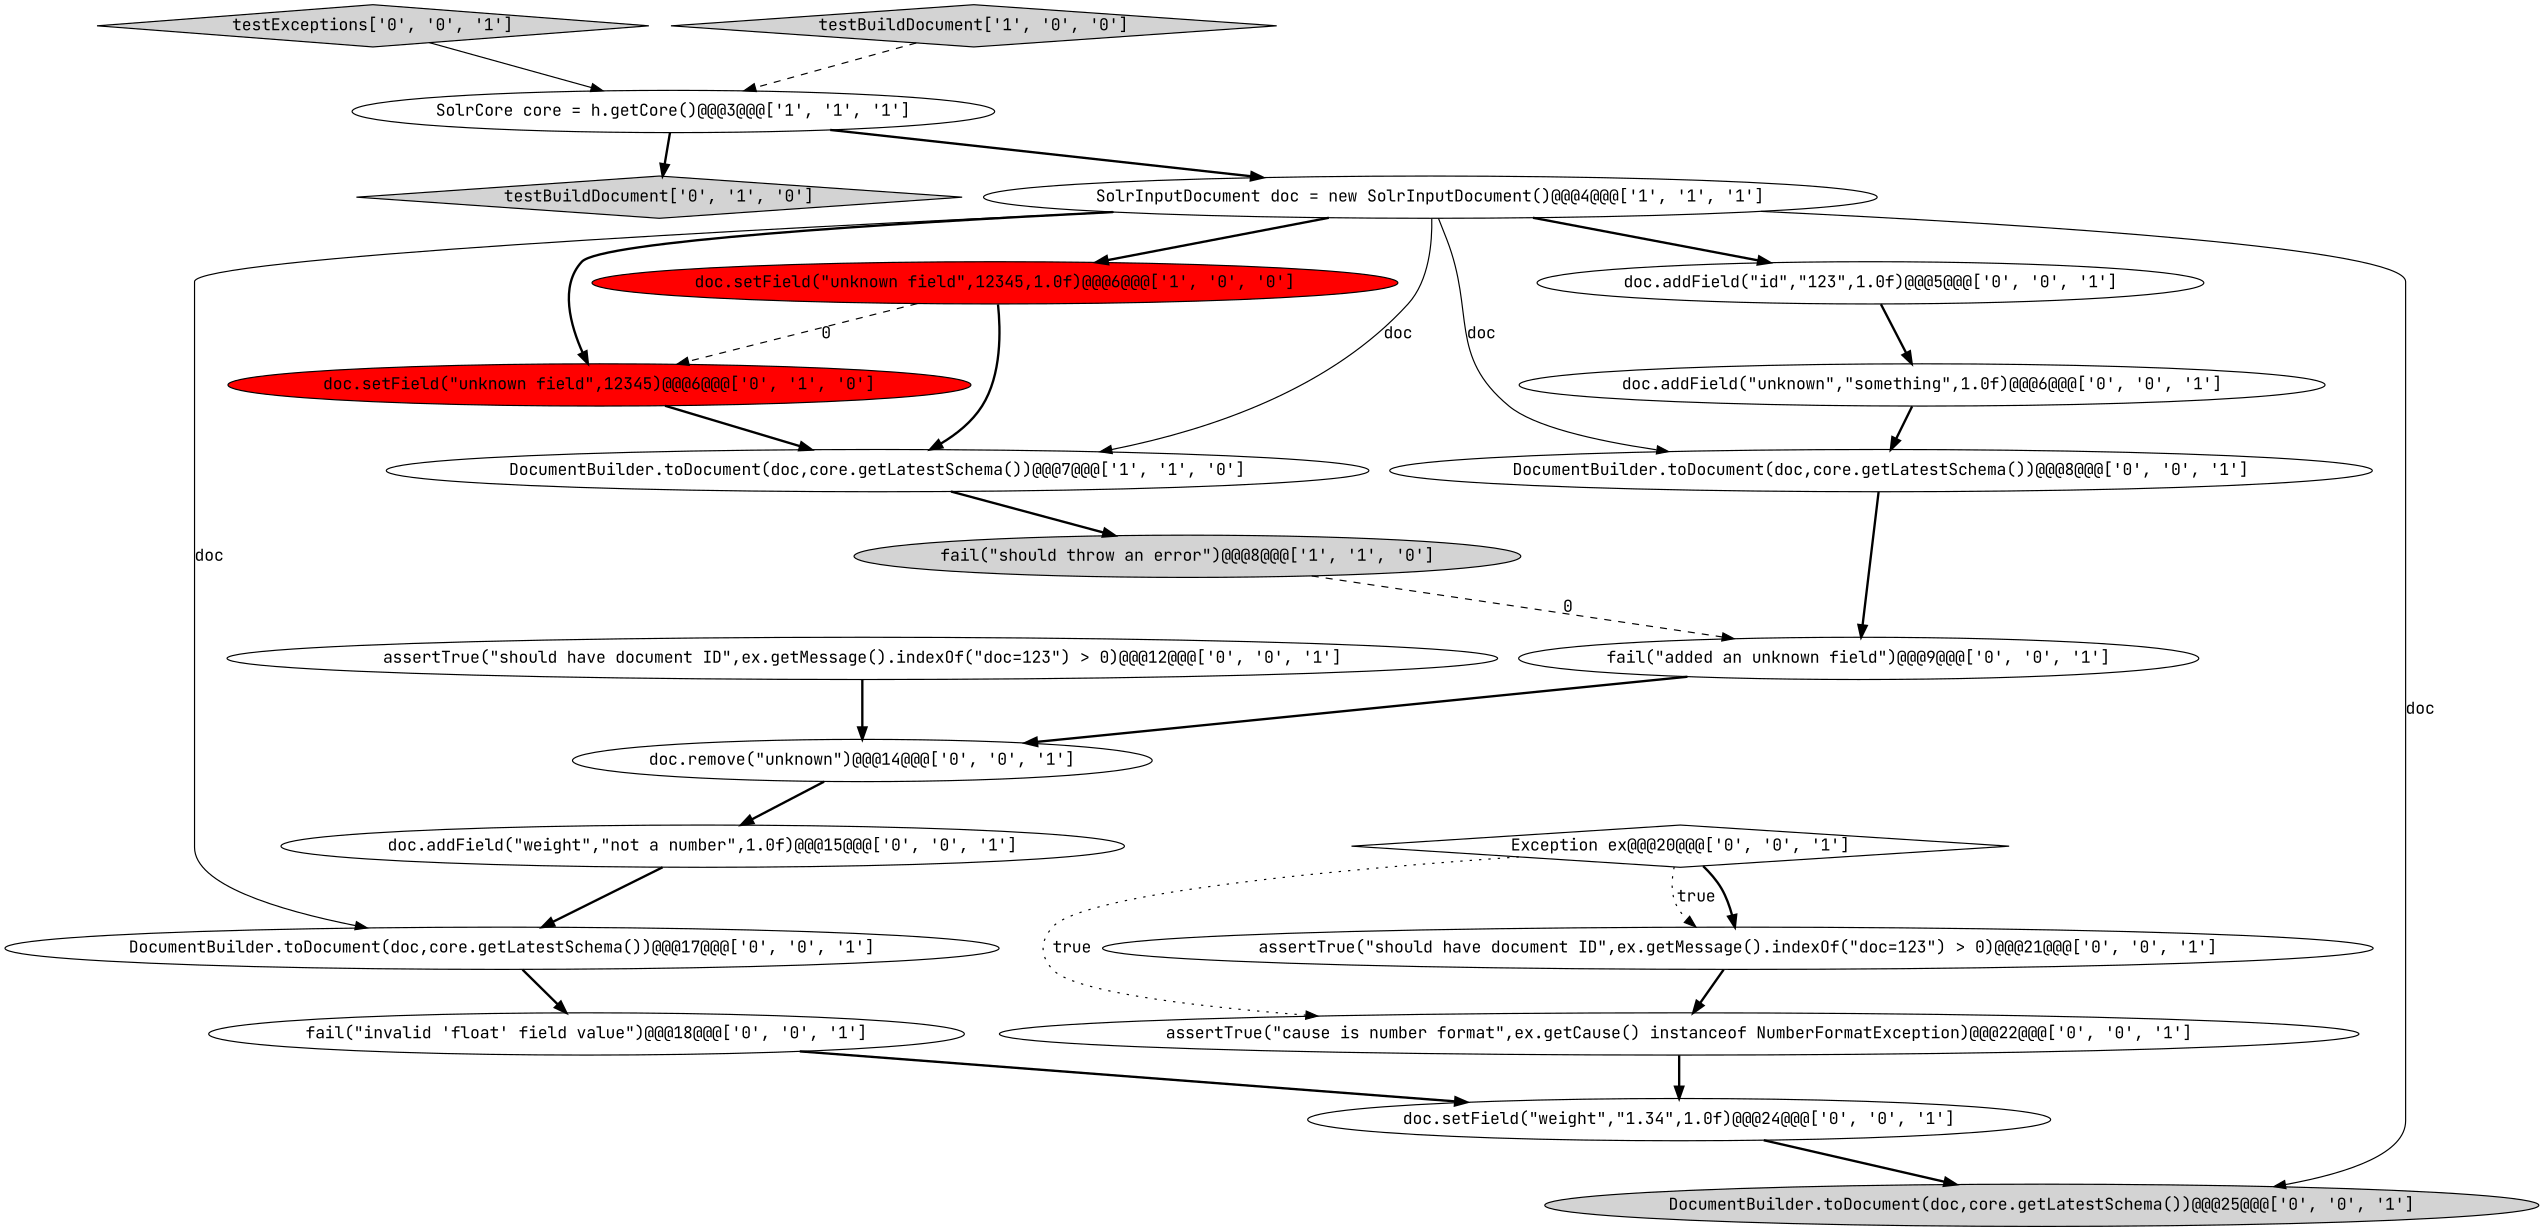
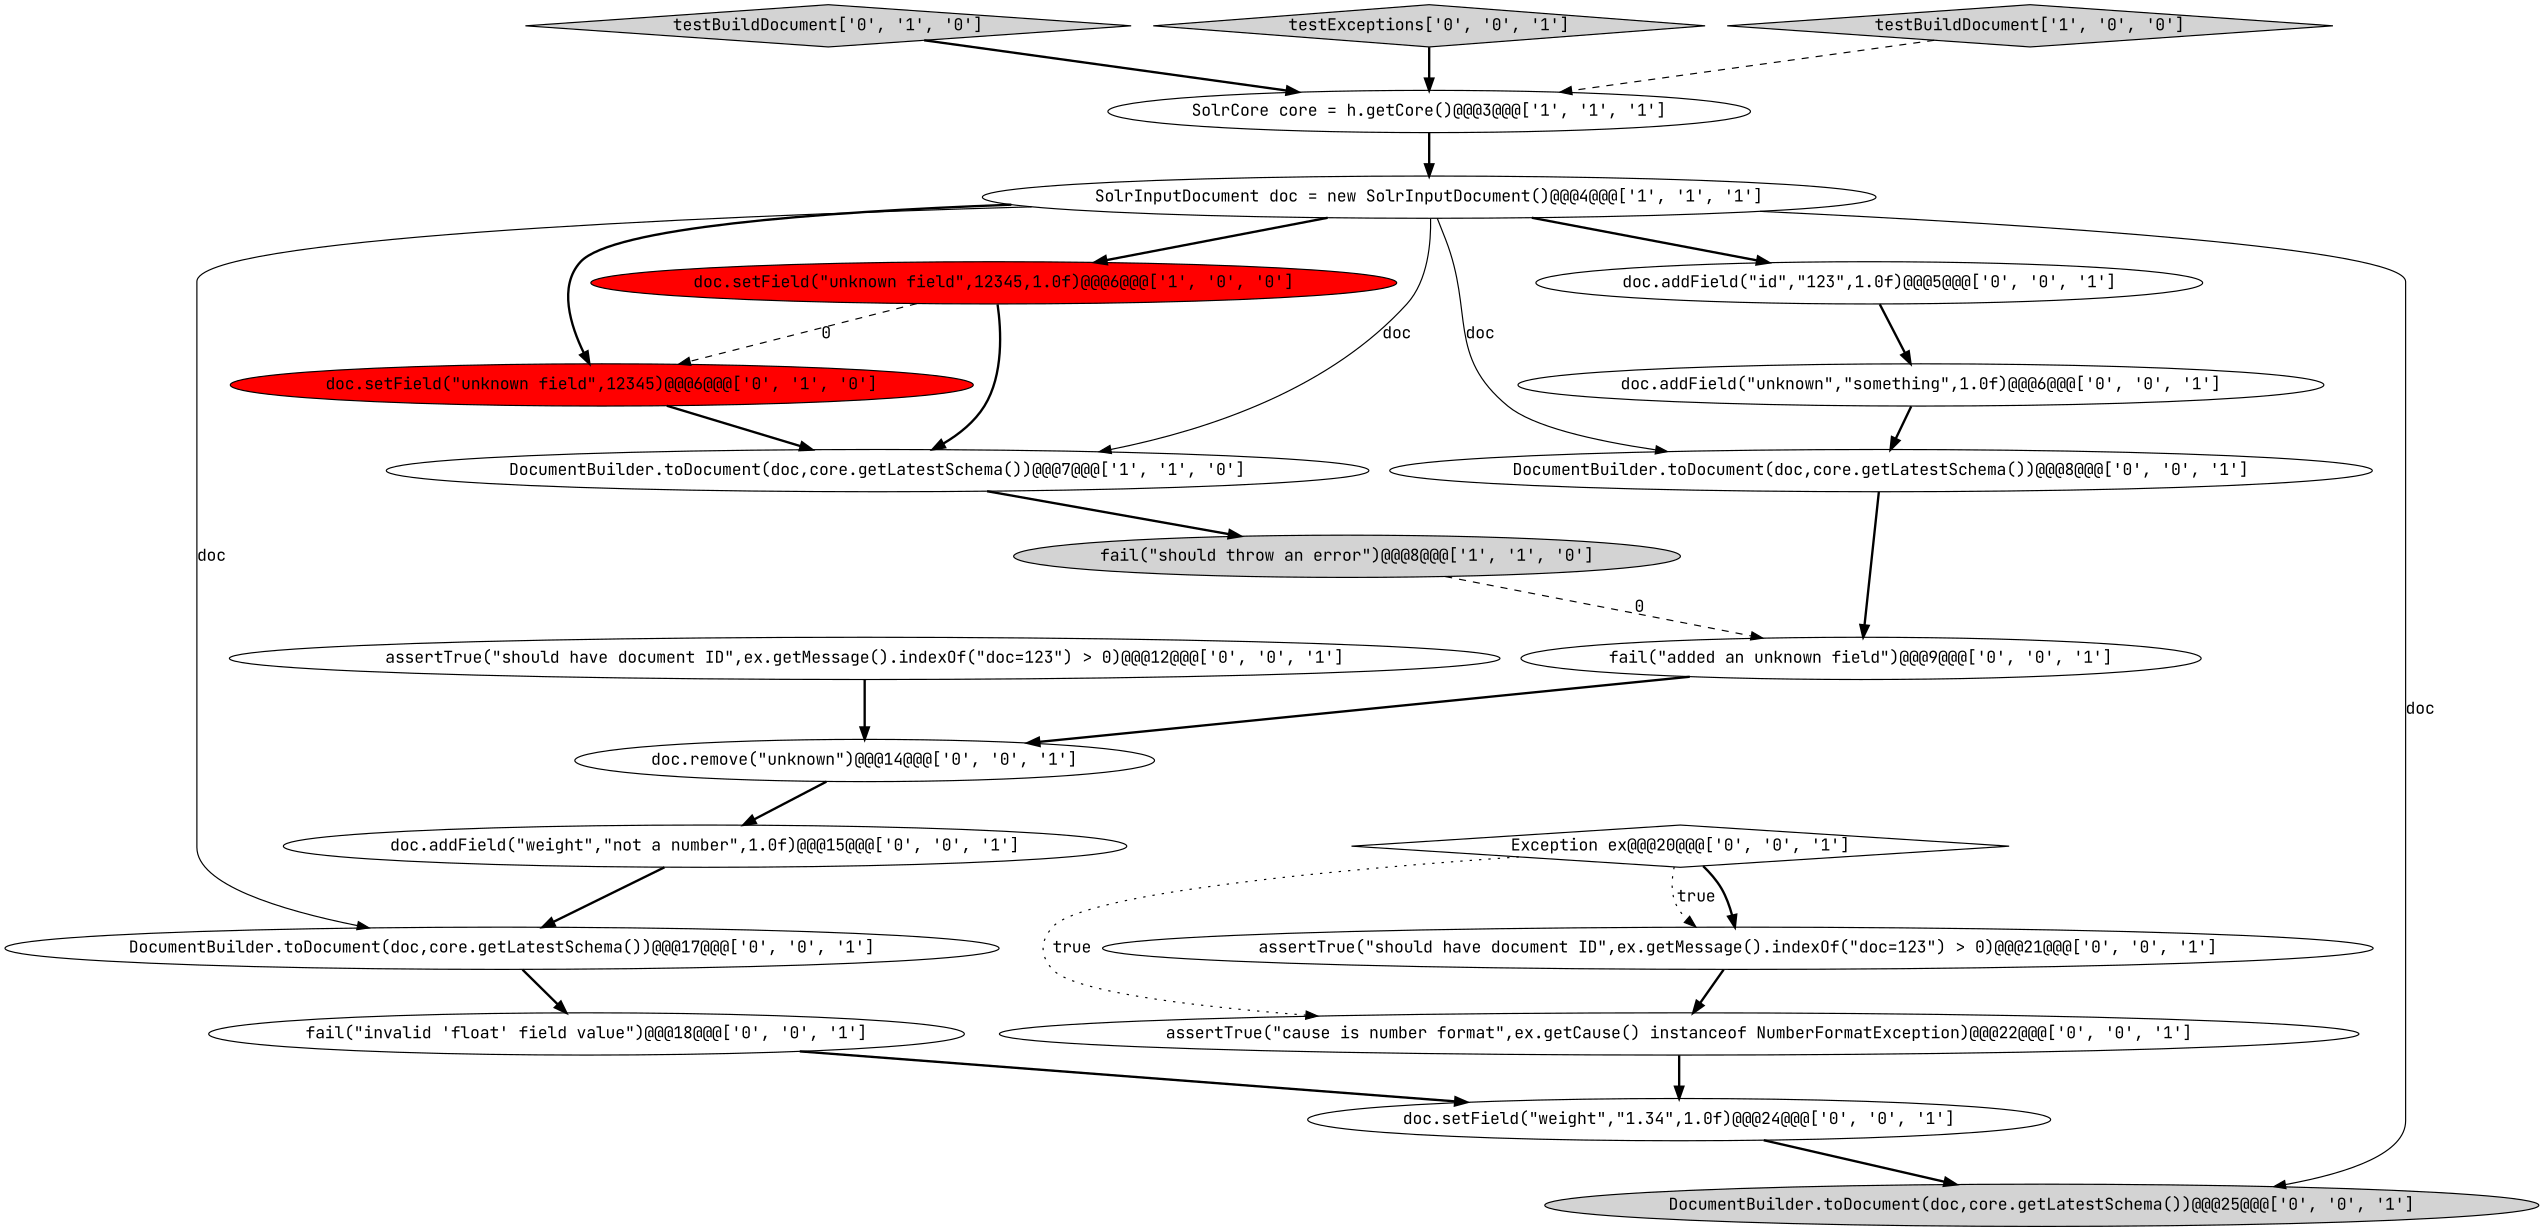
edge "testExceptions['0', '0', '1']" -> "SolrCore core = h.getCore()@@@3@@@['1', '1', '1']": style solid -> bold
edge "SolrCore core = h.getCore()@@@3@@@['1', '1', '1']" -> "testBuildDocument['0', '1', '0']": reversed
